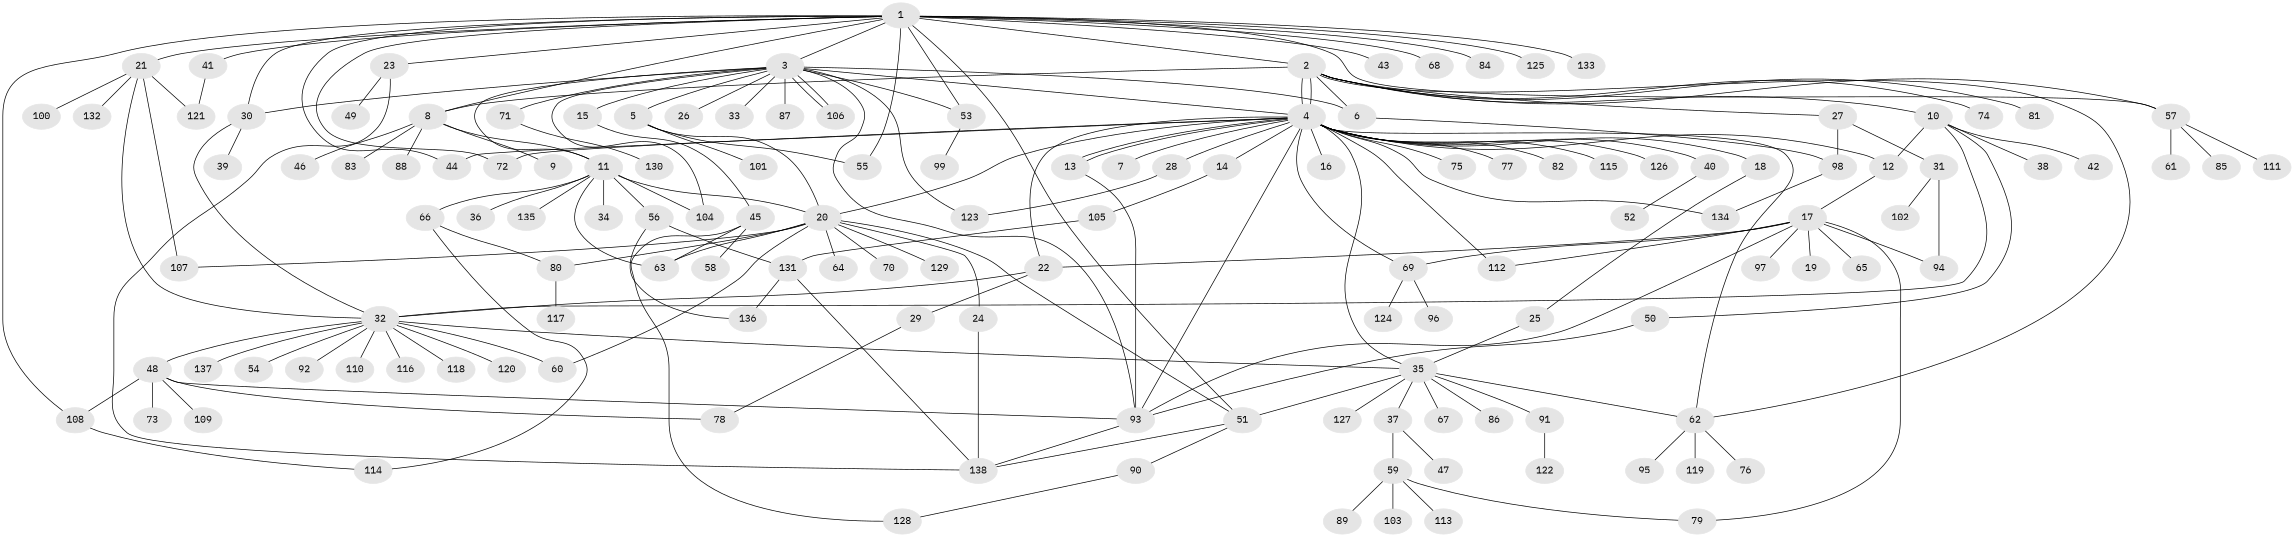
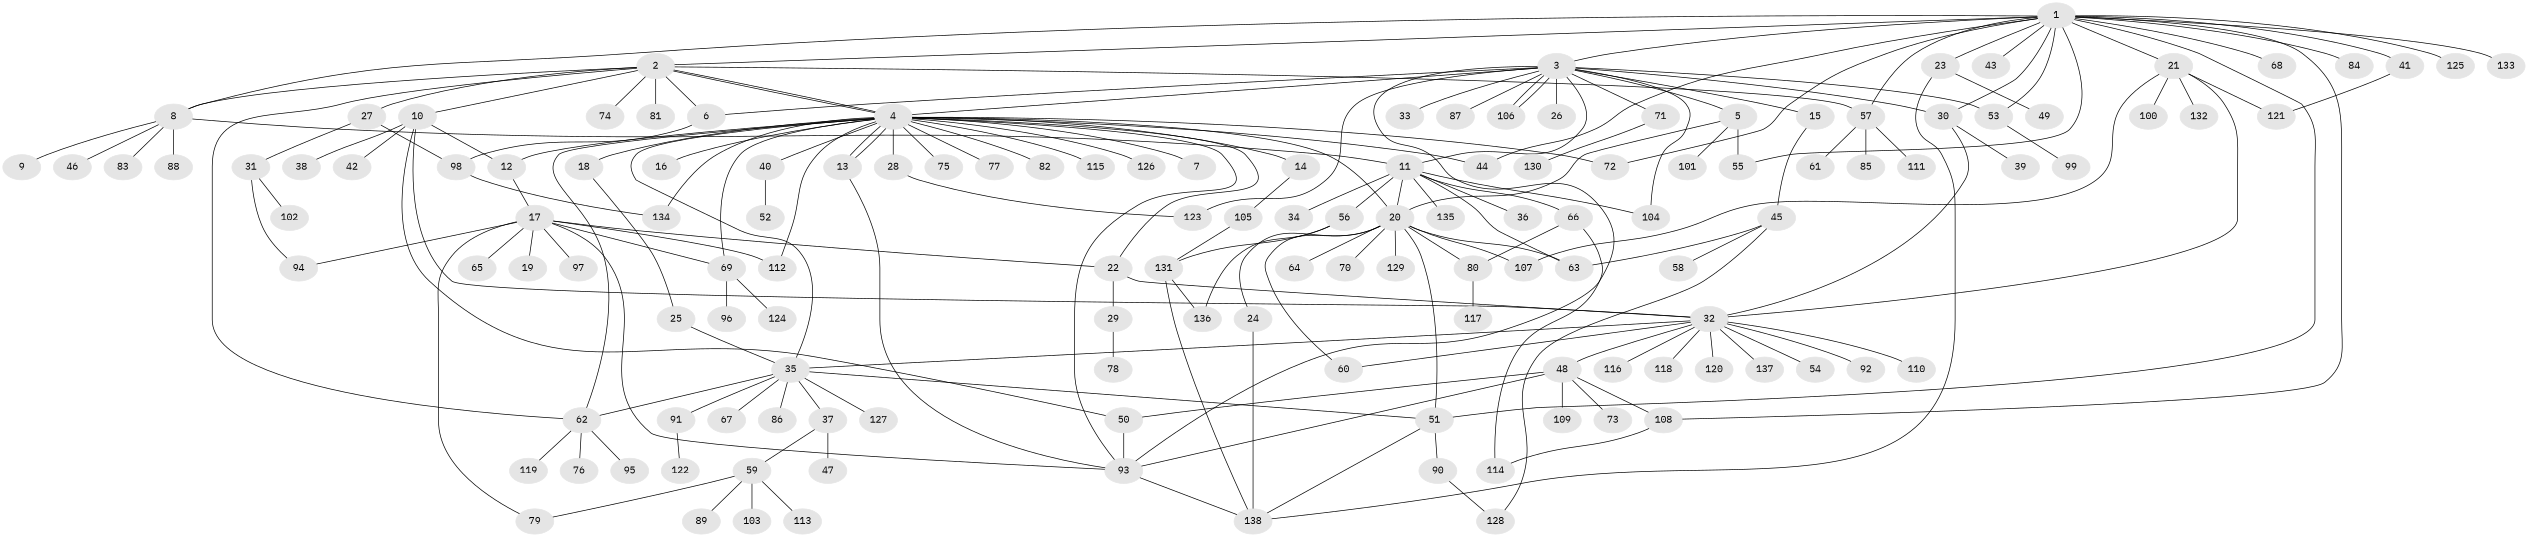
edge "48" -- "78": now "48" -- "50"
